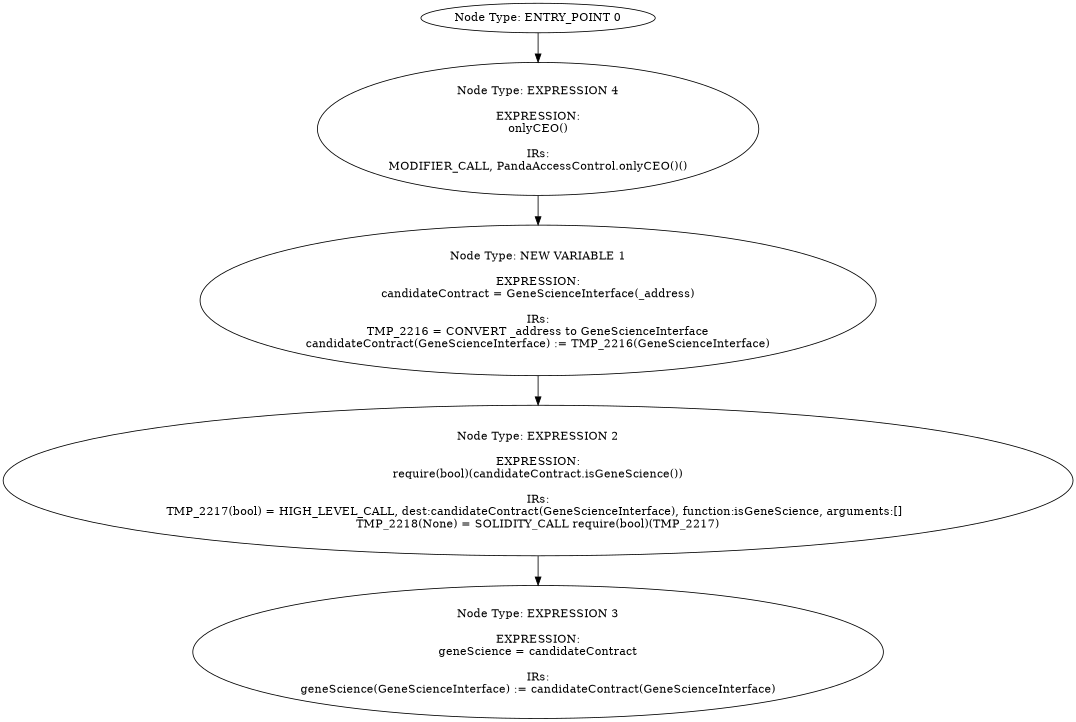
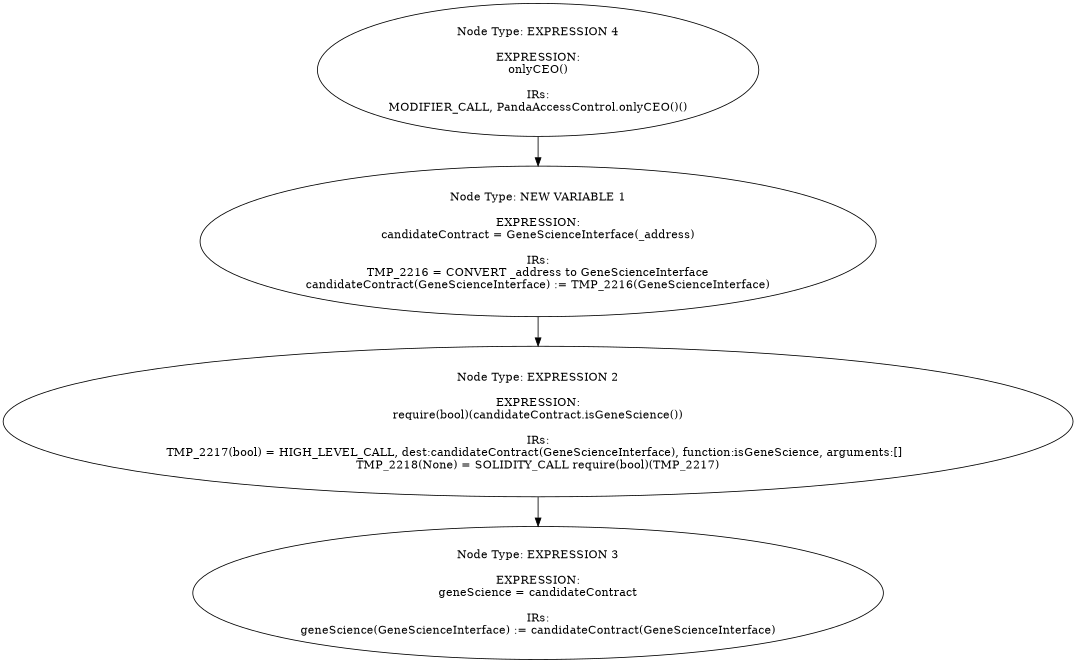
node "Node Type: ENTRY_POINT 0": removed
